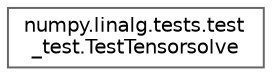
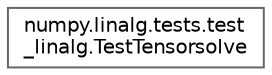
node "numpy.linalg.tests.test _test.TestTensorsolve": label "numpy.linalg.tests.test _test.TestTensorsolve" -> "numpy.linalg.tests.test _linalg.TestTensorsolve"
